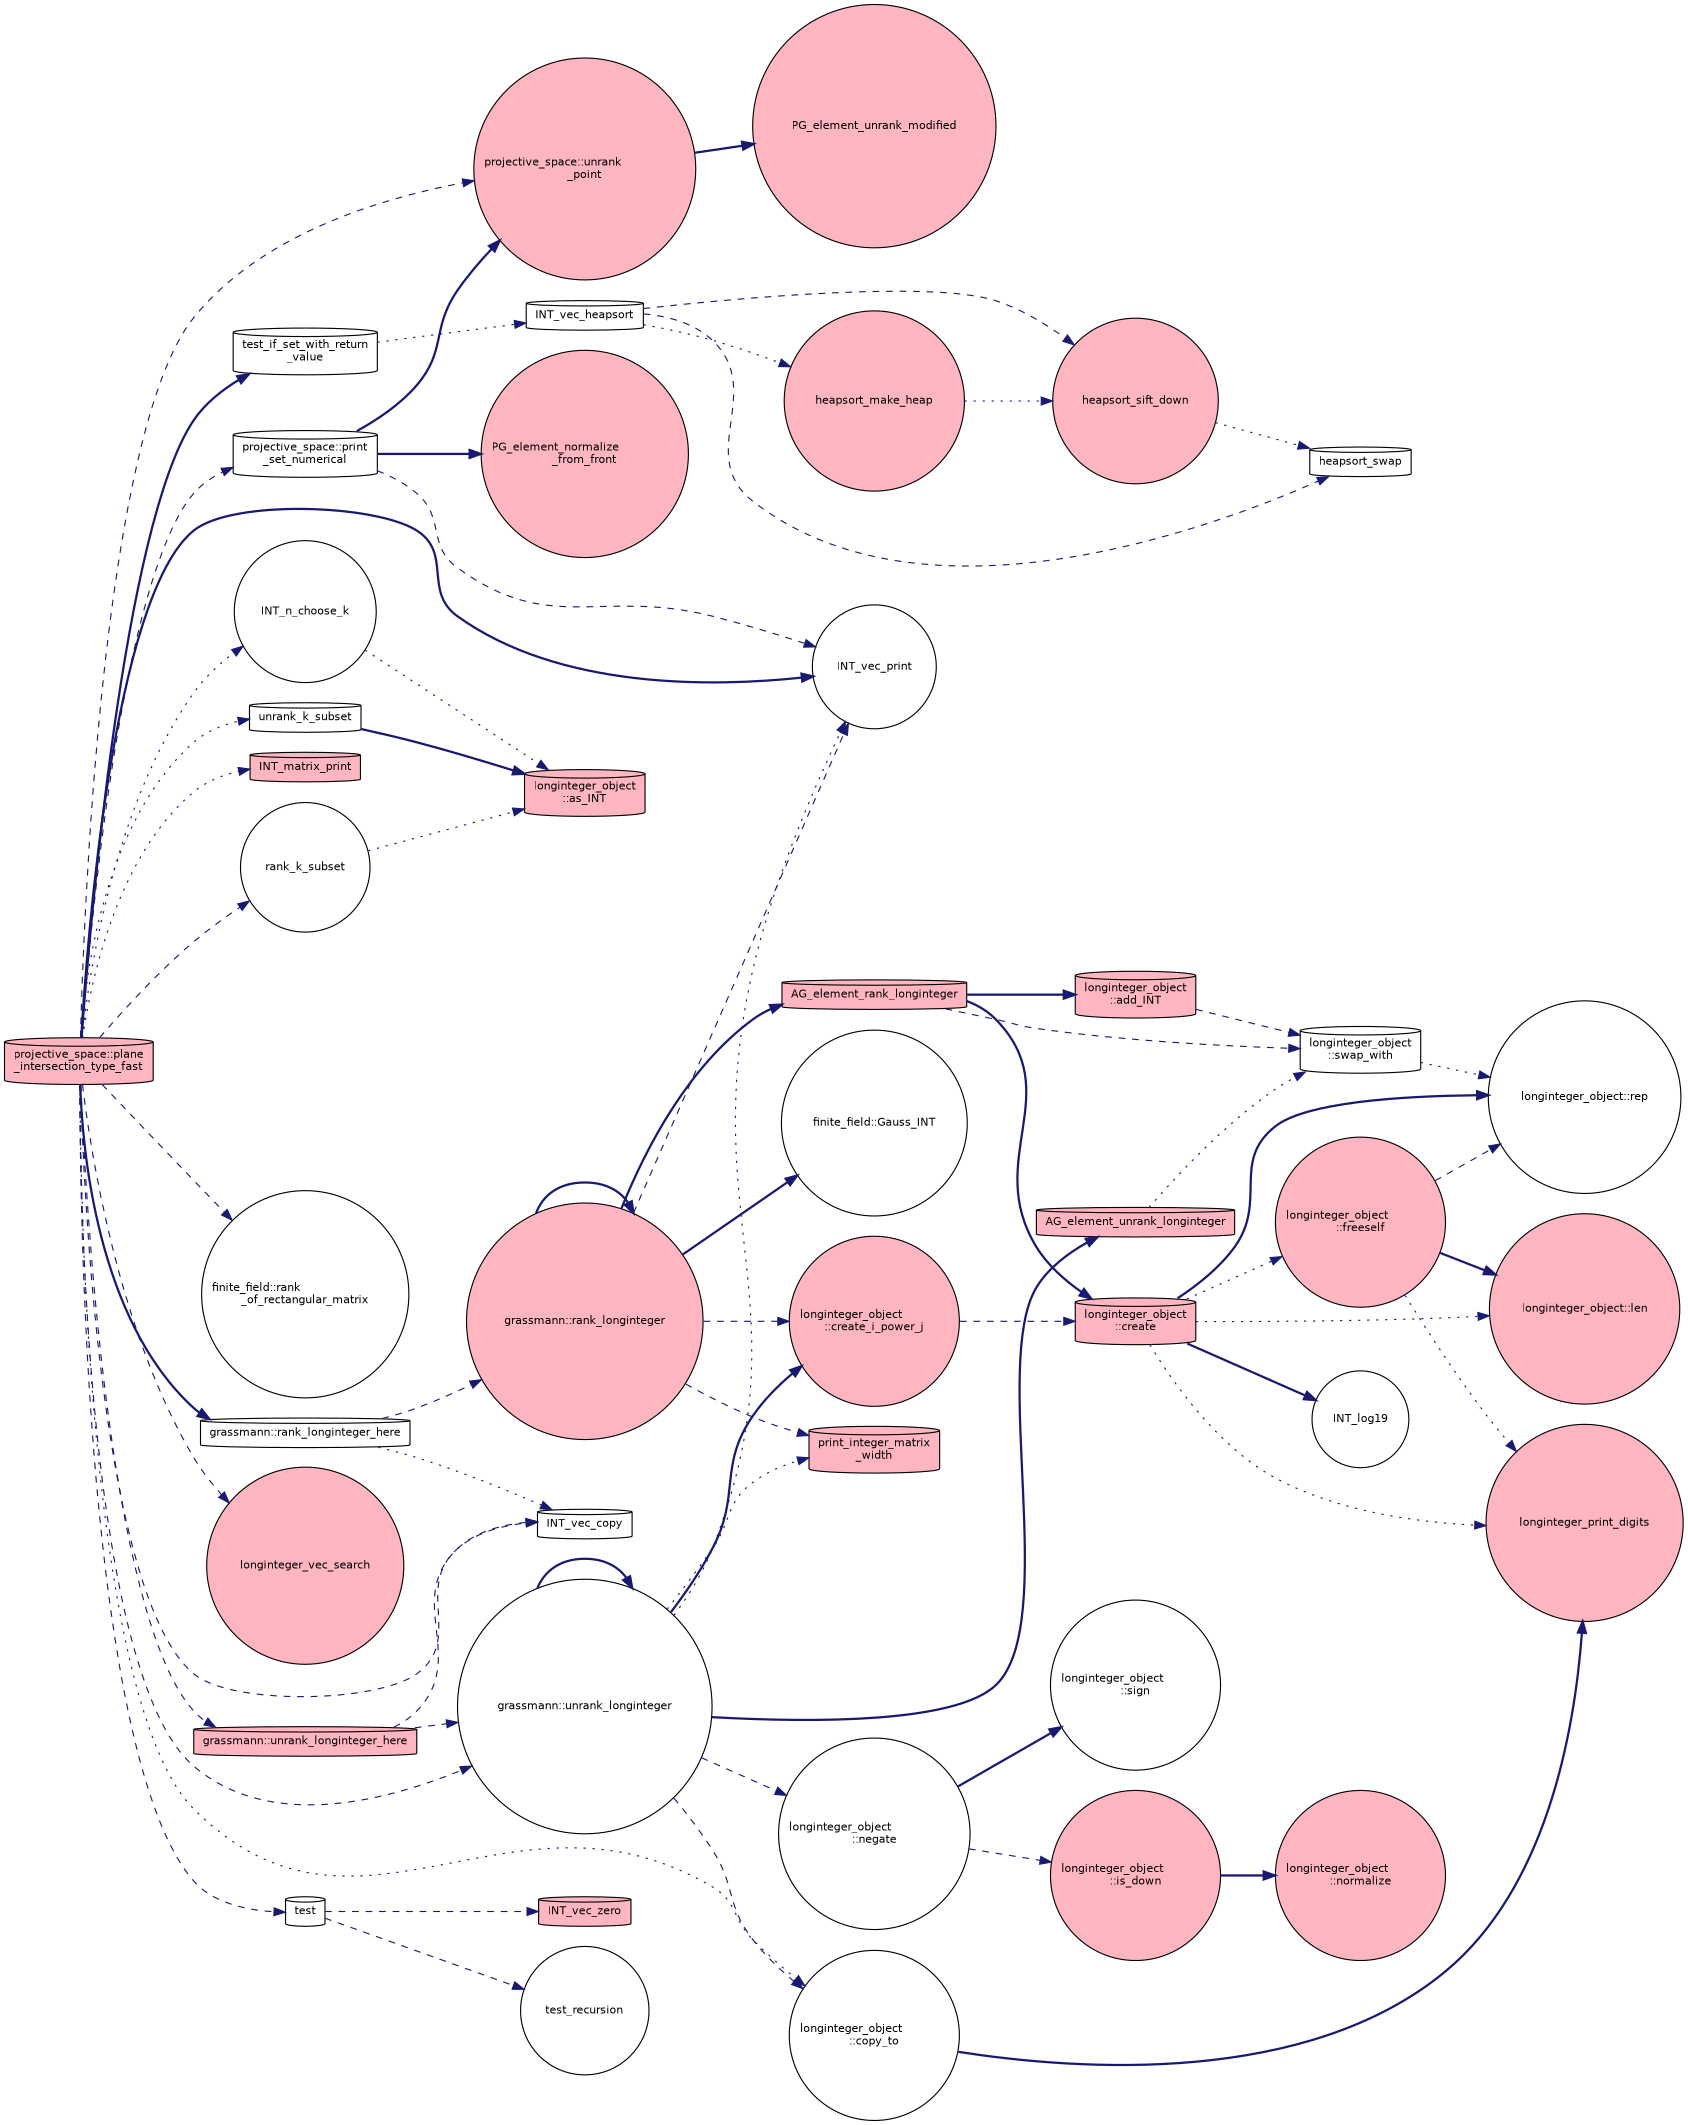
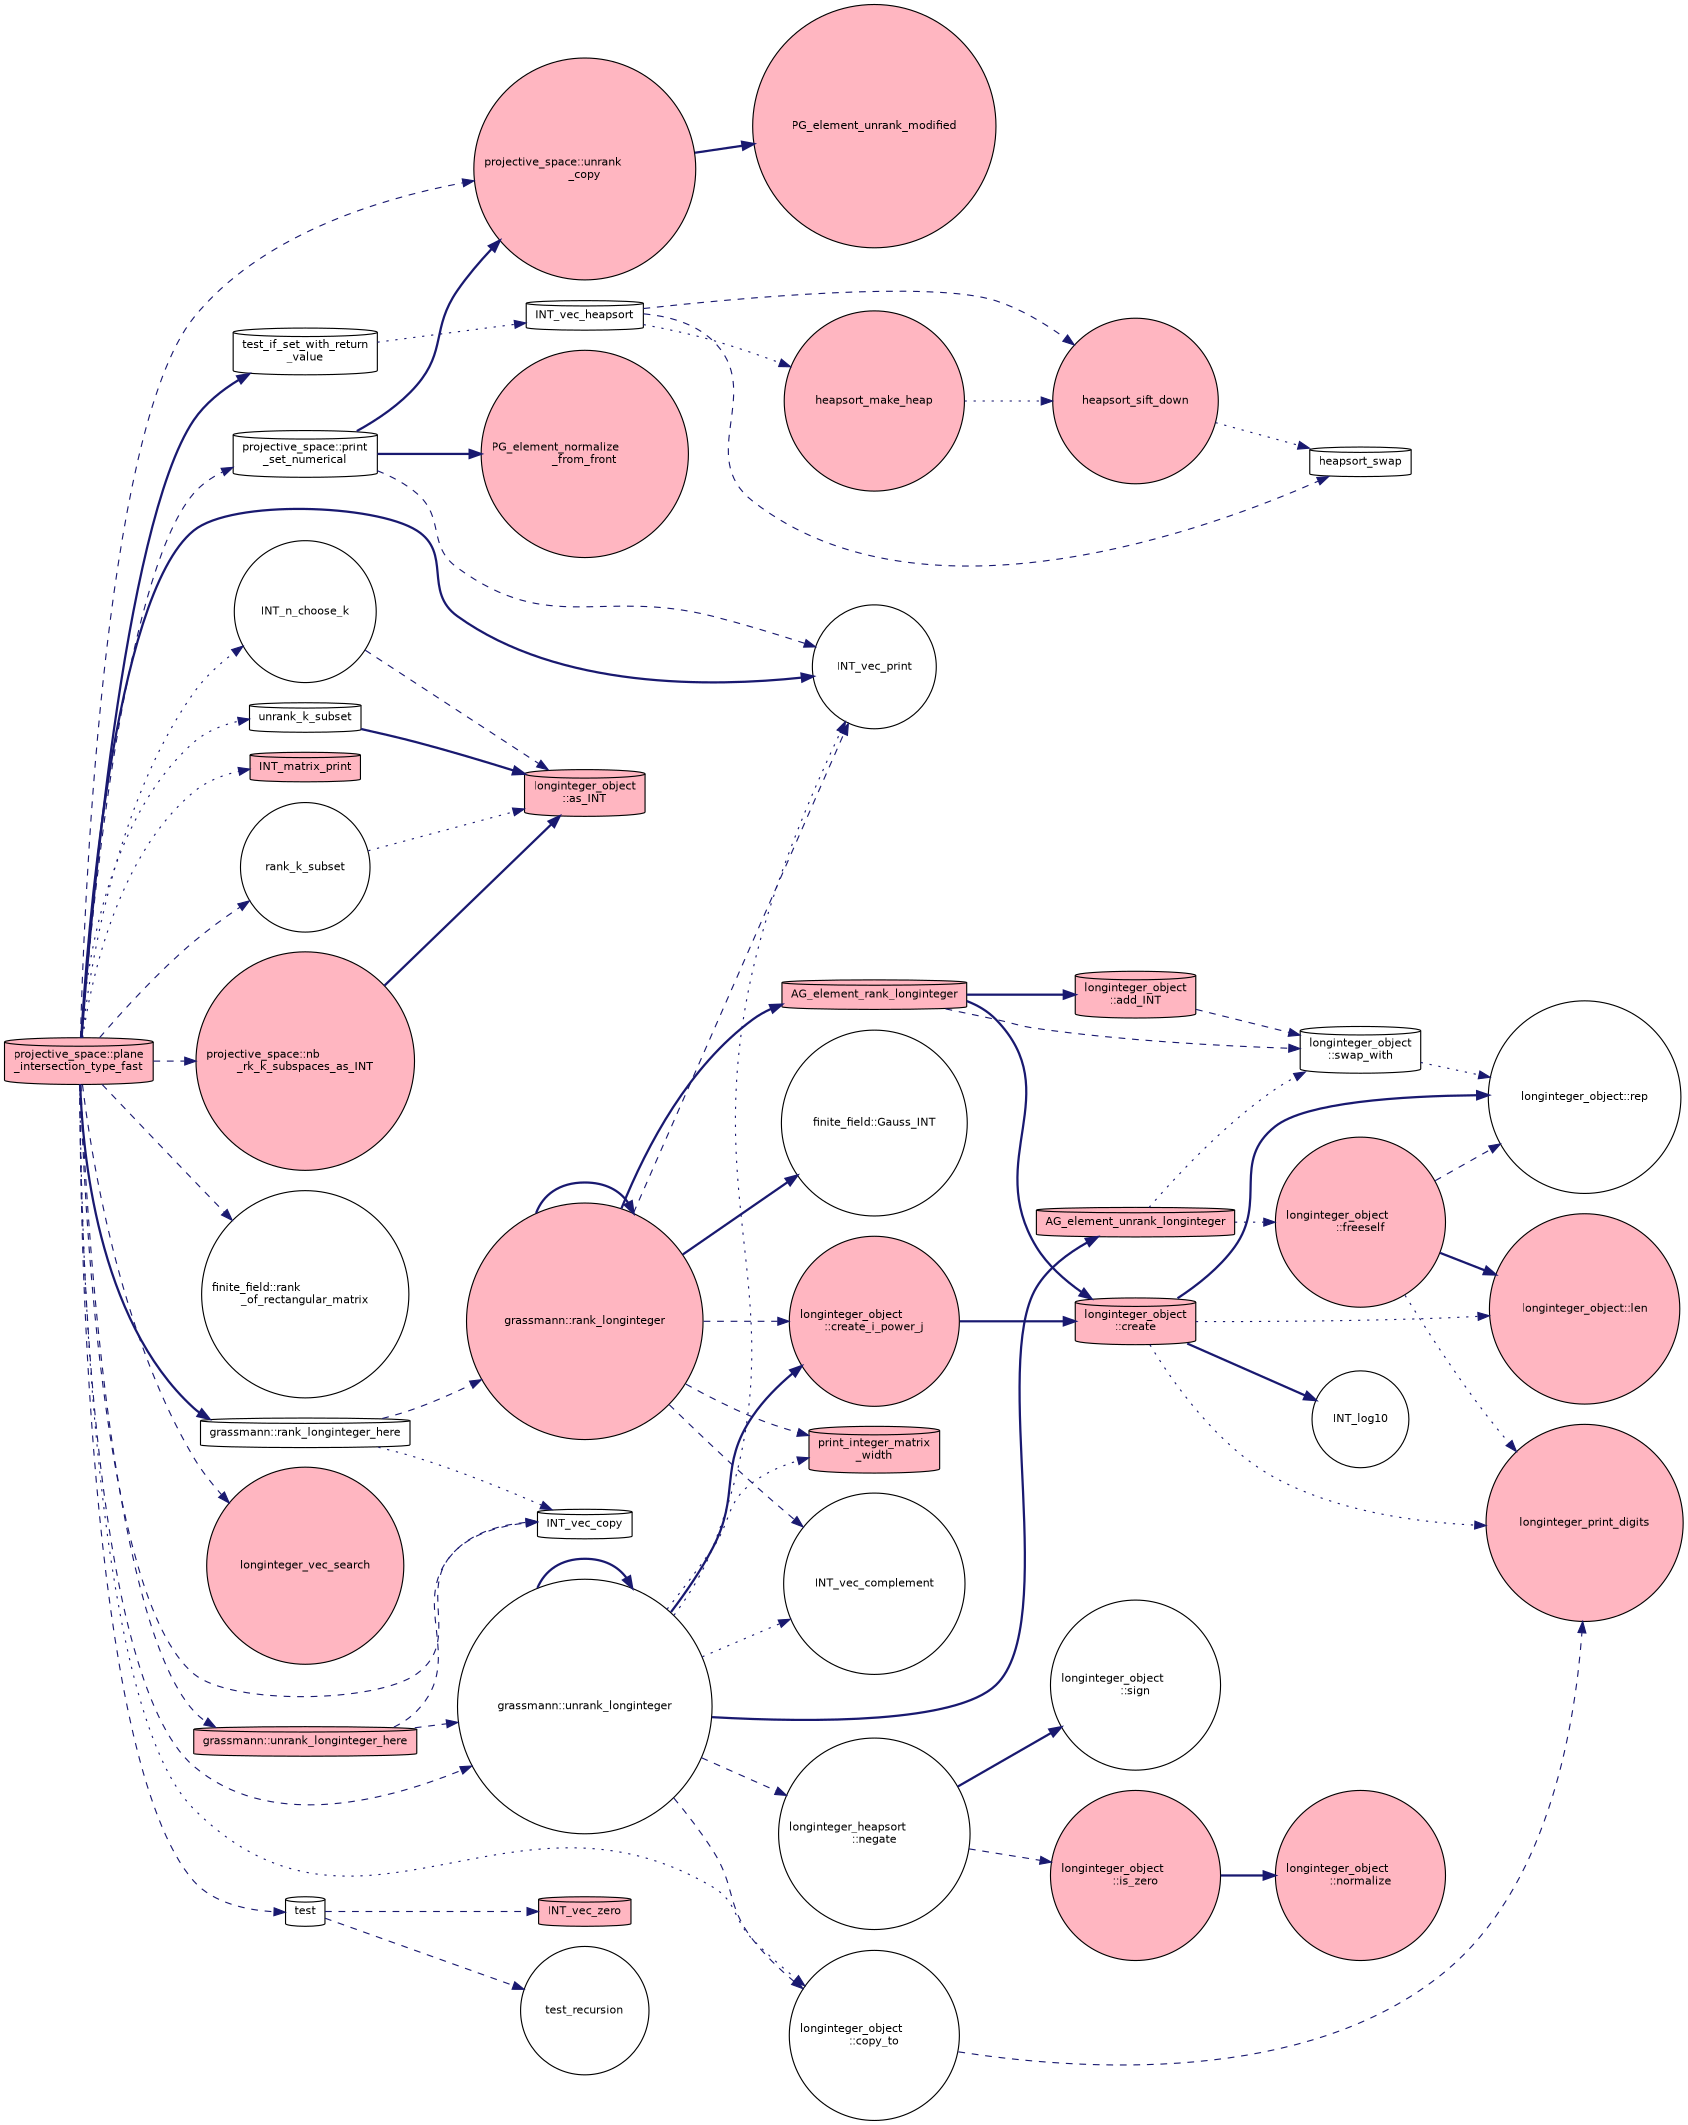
node "projective_space::unrank _point": label "projective_space::unrank _point" -> "projective_space::unrank _copy"
edge "INT_n_choose_k" -> "longinteger_object ::as_INT": style dotted -> dashed
node "projective_space::nb _rk_k_subspaces_as_INT": added
edge "longinteger_object ::create" -> "longinteger_object ::freeself": now "AG_element_unrank_longinteger" -> "longinteger_object ::freeself"
edge "longinteger_object ::create_i_power_j" -> "longinteger_object ::create": style dashed -> bold
node "INT_log19": label "INT_log19" -> "INT_log10"
node "INT_vec_complement": added
node "longinteger_object ::negate": label "longinteger_object ::negate" -> "longinteger_heapsort ::negate"
node "longinteger_object ::is_down": label "longinteger_object ::is_down" -> "longinteger_object ::is_zero"
edge "longinteger_object ::copy_to" -> "longinteger_print_digits": style bold -> dashed
